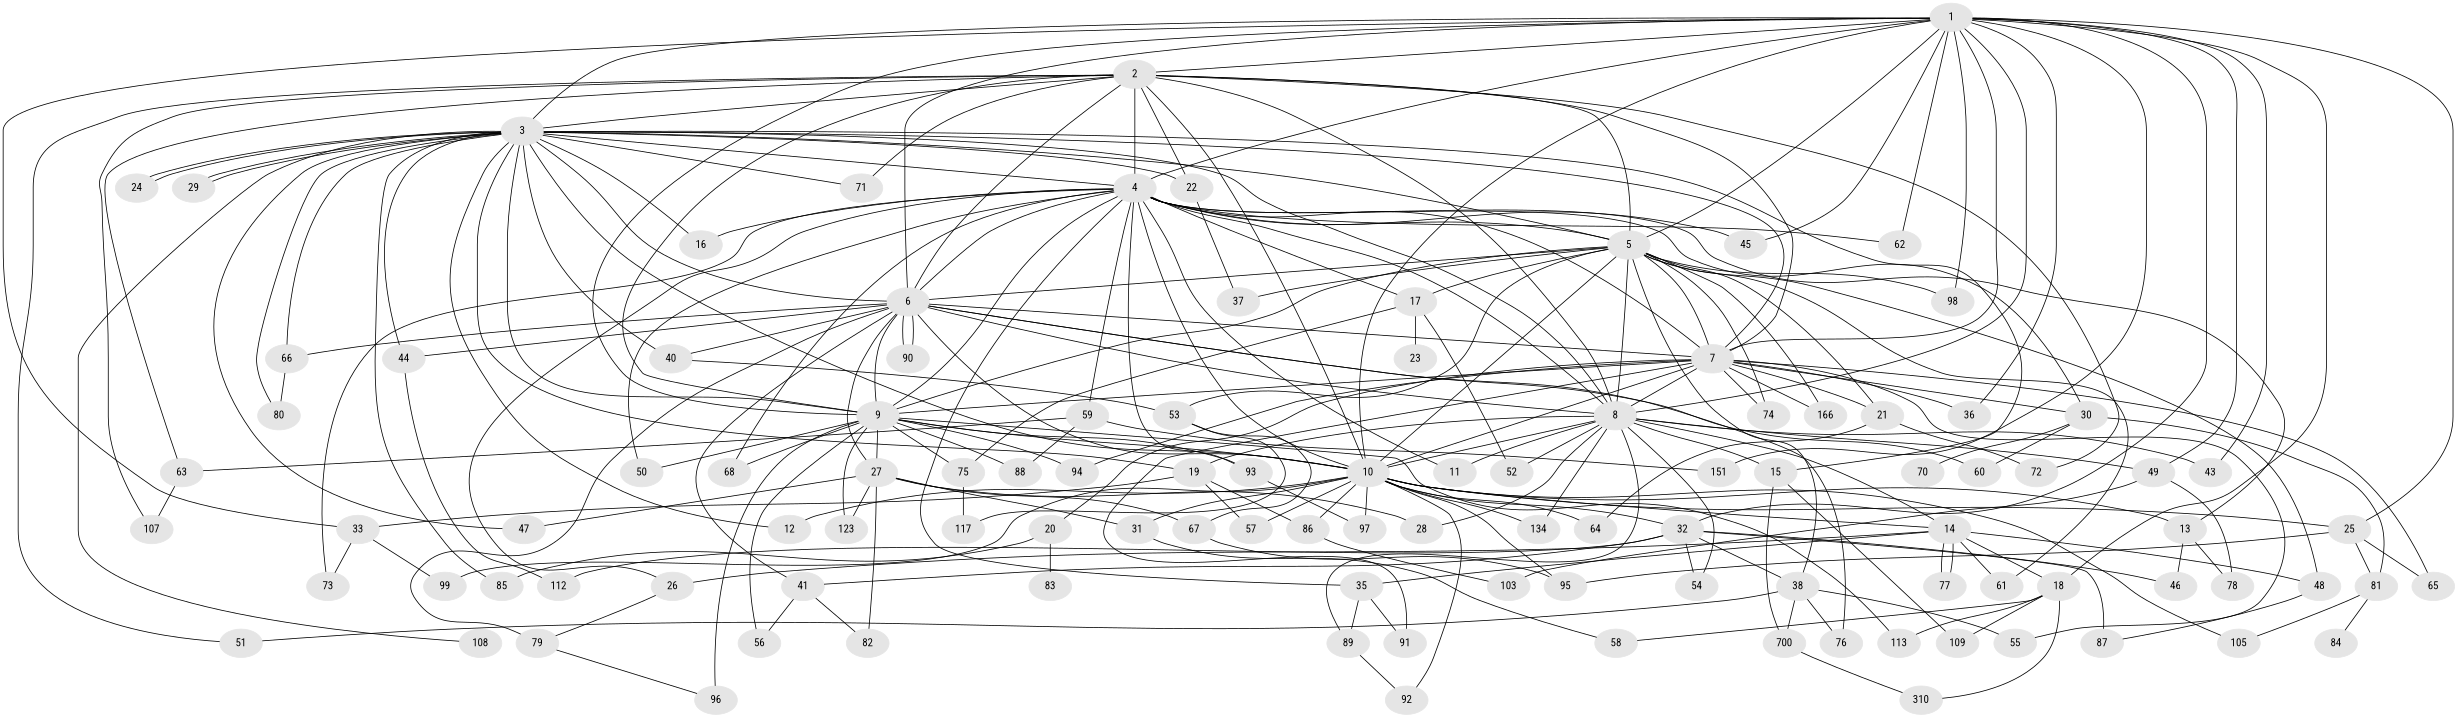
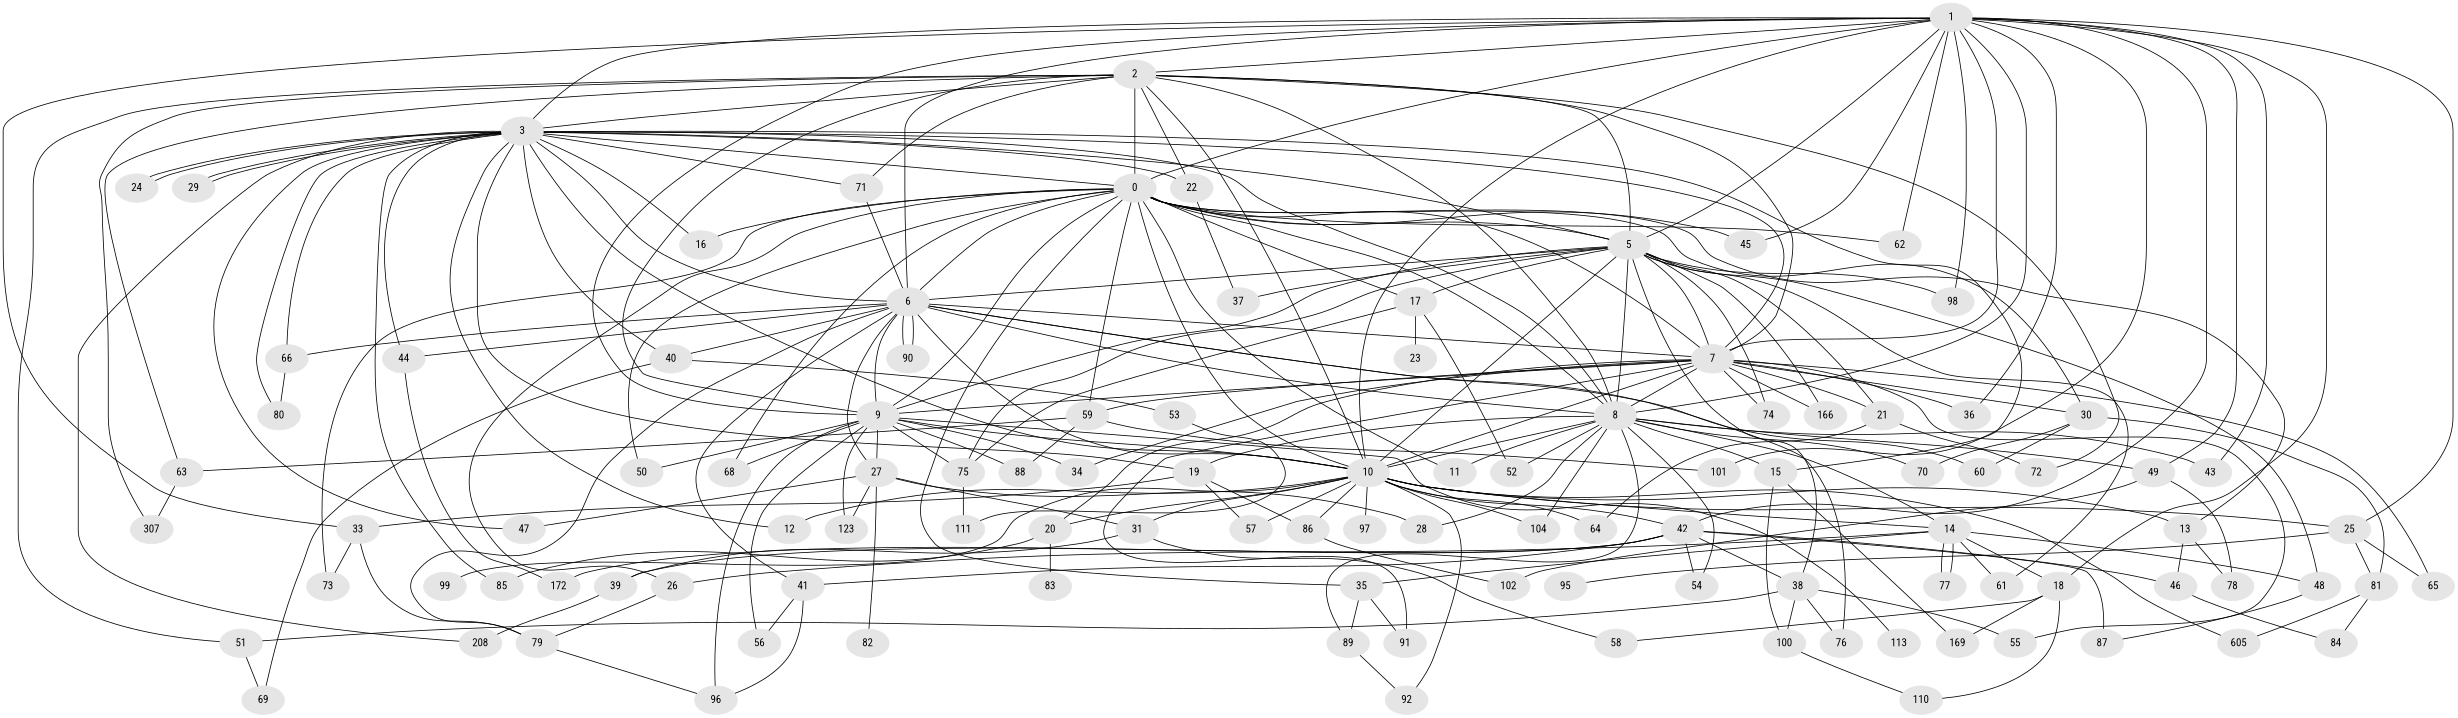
edge "2" -- "6": now "71" -- "6"
node "4": label "4" -> "0"
edge "5" -- "53": now "5" -- "75"
edge "7" -- "59": added
edge "3" -- "9": removed
edge "8" -- "70": added
node "94": label "94" -> "34"
node "93": removed
node "151": label "151" -> "101"
edge "10" -- "95": now "10" -- "20"
node "107": label "107" -> "307"
node "117": label "117" -> "111"
node "67": removed
node "134": label "134" -> "104"
node "32": label "32" -> "42"
edge "33" -- "99": now "33" -- "79"
node "112": label "112" -> "172"
node "39": added
node "103": label "103" -> "102"
edge "41" -- "82": now "41" -- "96"
edge "18" -- "113": removed
edge "46" -- "84": added
node "108": label "108" -> "208"
node "700": label "700" -> "100"
node "109": label "109" -> "169"
node "105": label "105" -> "605"
node "69": added
node "310": label "310" -> "110"
